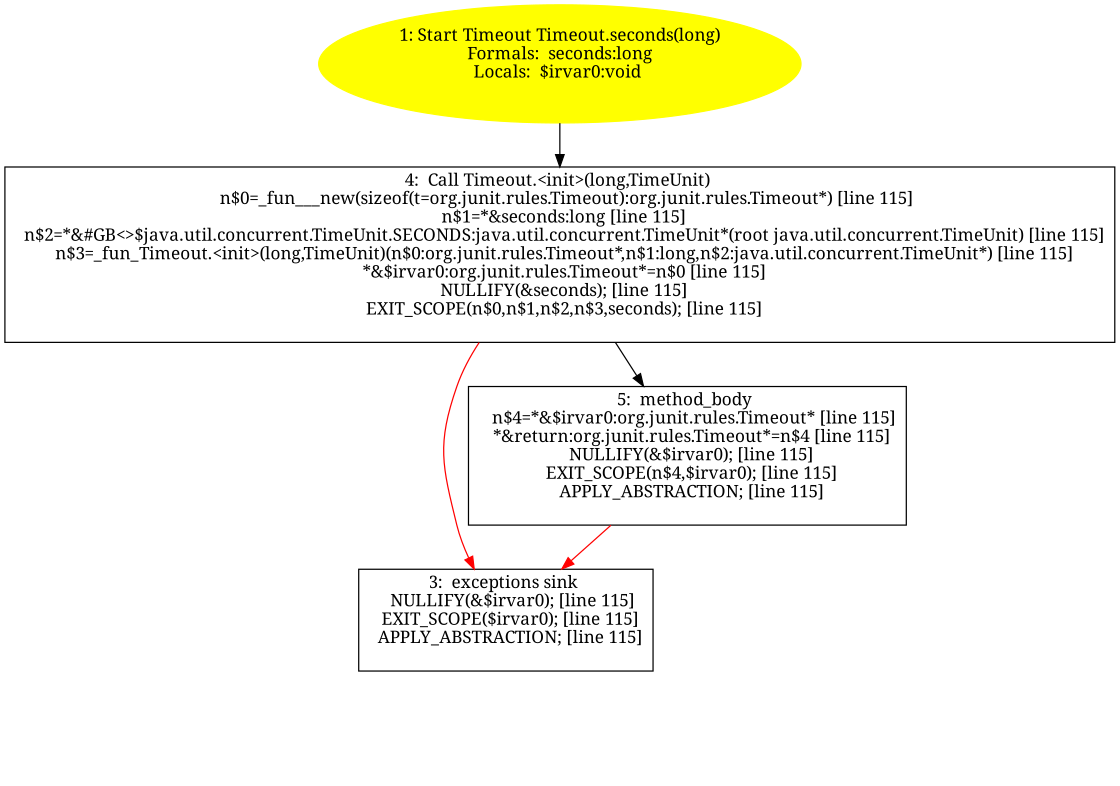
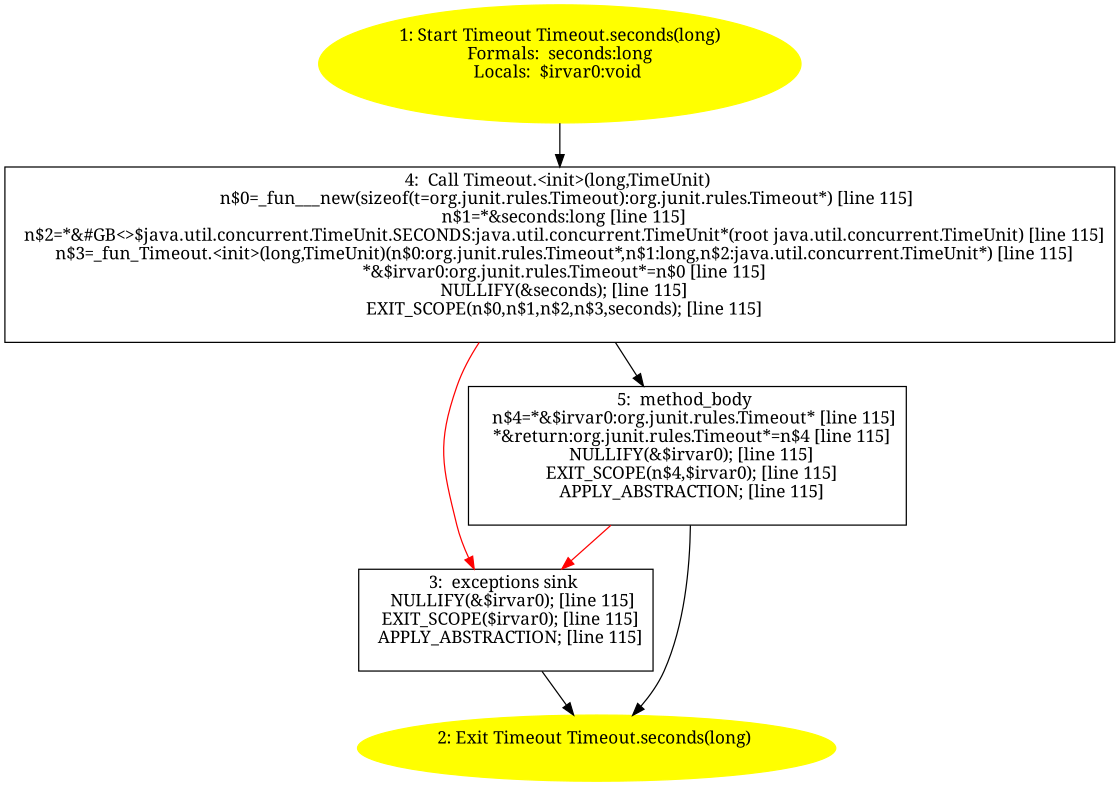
node "2: Exit Timeout Timeout.seconds(long)": added
